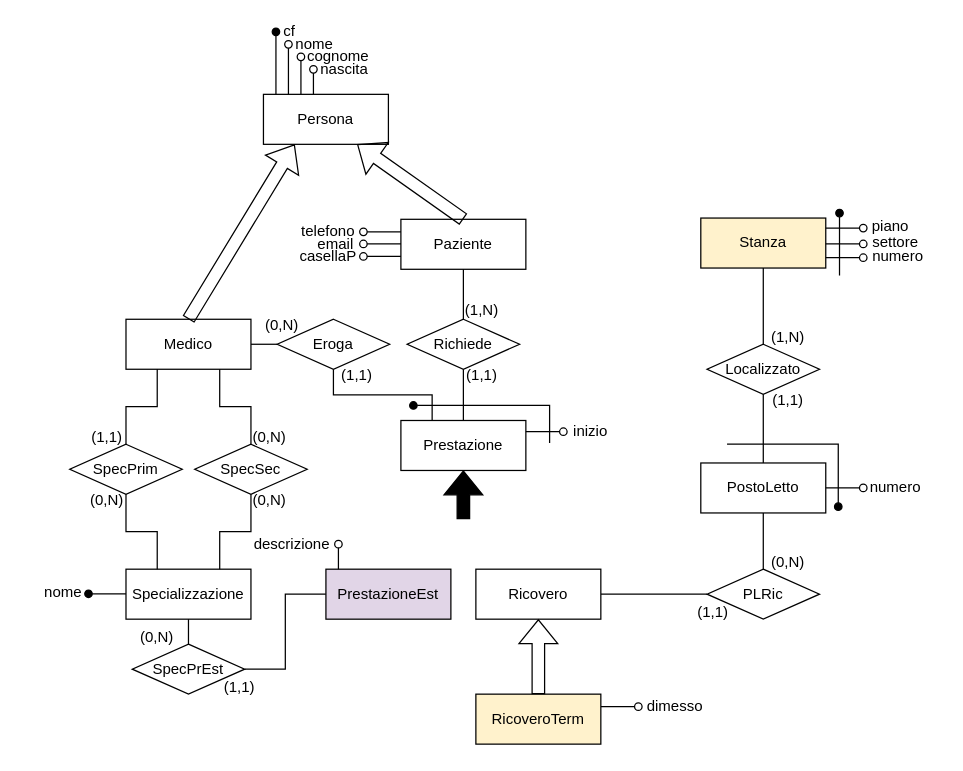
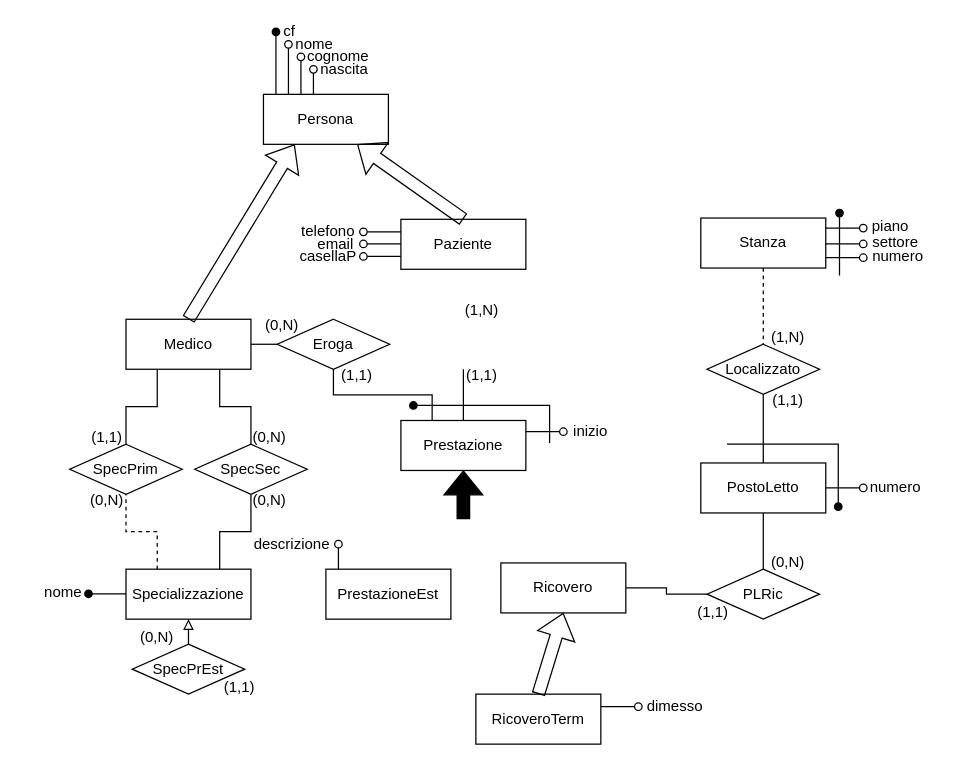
node "Stanza": fillcolor #fff2cc -> #ffffff
edge "Paziente" -- "Richiede": removed
edge "Stanza" -- "Localizzato": style solid -> dashed
node "Richiede": removed
edge "SpecPrim" -- "Specializzazione": style solid -> dashed
node "PrestazioneEst": fillcolor #e1d5e7 -> #ffffff
node "Ricovero": moved (538, 594) -> (563, 588)
edge "Specializzazione" -- "SpecPrEst": arrowhead none -> block
edge "PrestazioneEst" -- "SpecPrEst": removed
node "RicoveroTerm": fillcolor #fff2cc -> #ffffff
